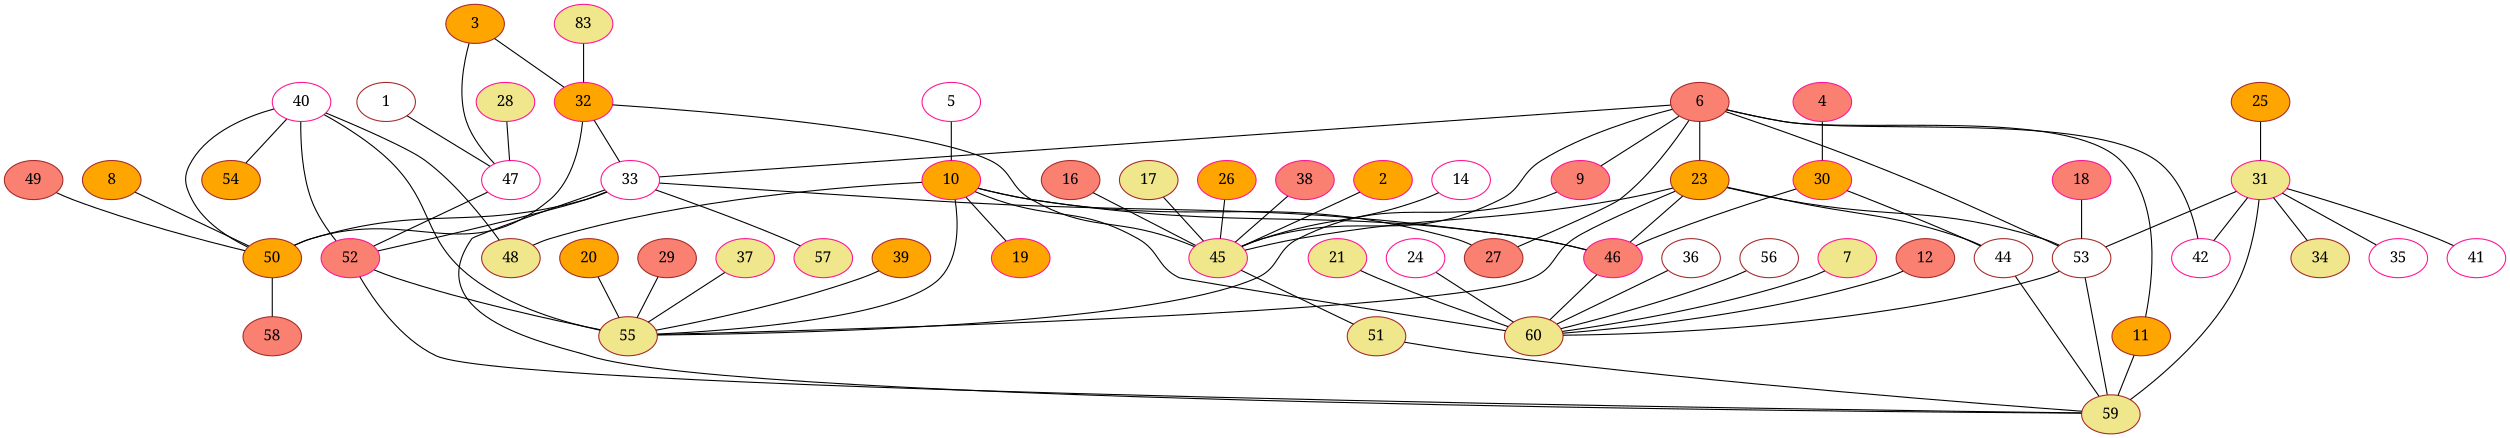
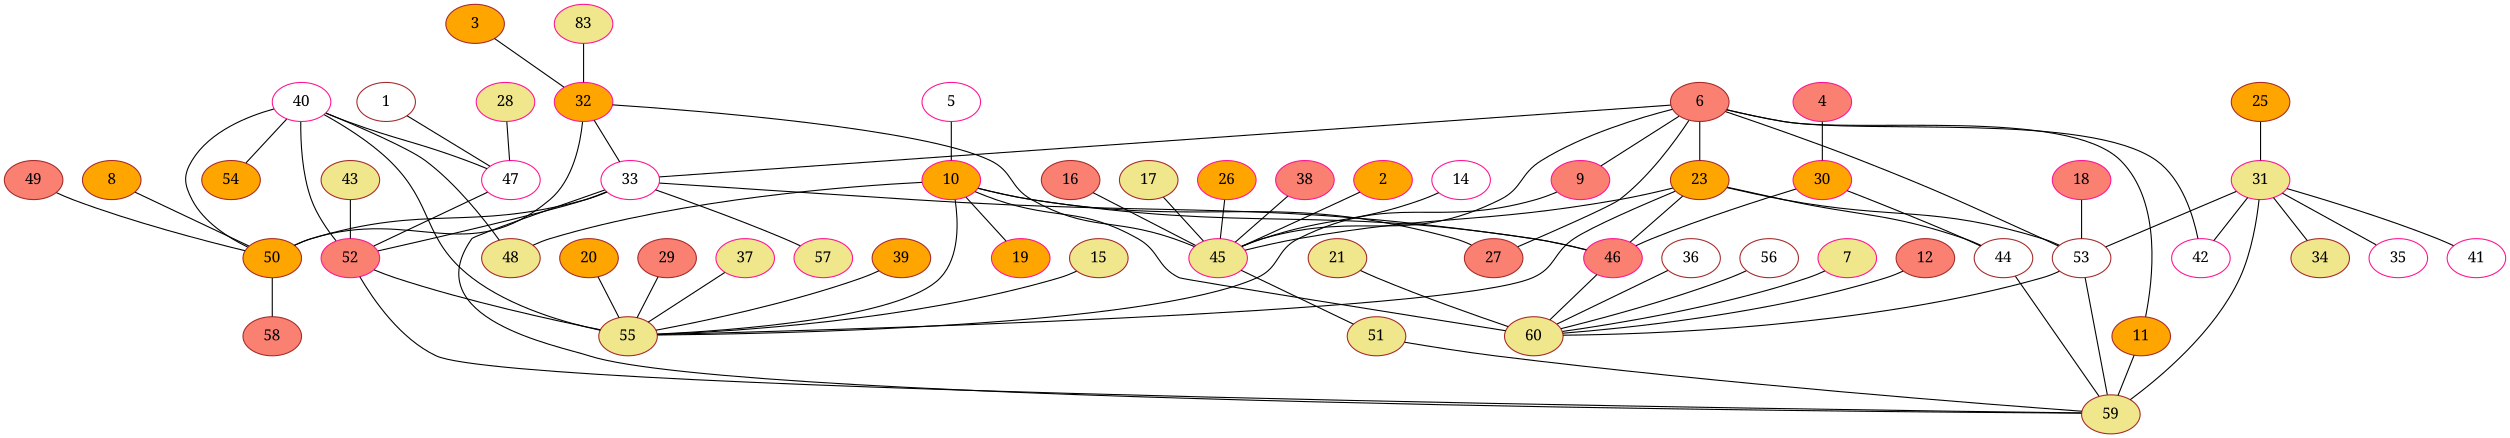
edge "3" -- "47": now "40" -- "47"
node "43": added
node "15": added
node "21": color deeppink -> brown
node "24": removed
